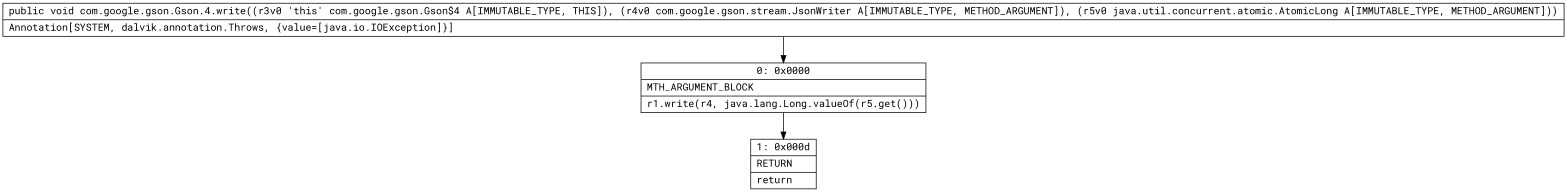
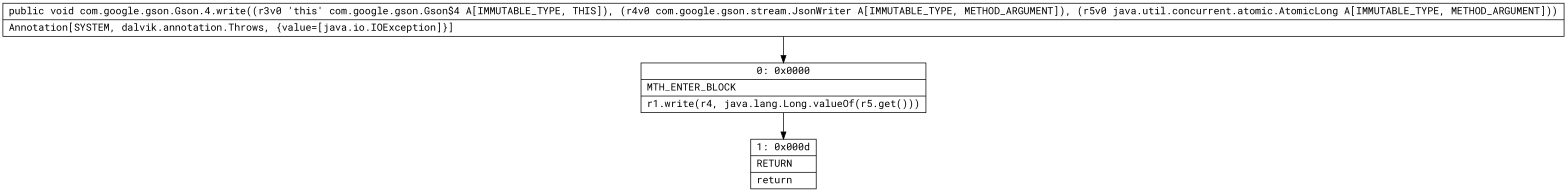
node "0: 0x0000": text "MTH_ARGUMENT_BLOCK" -> "MTH_ENTER_BLOCK"
